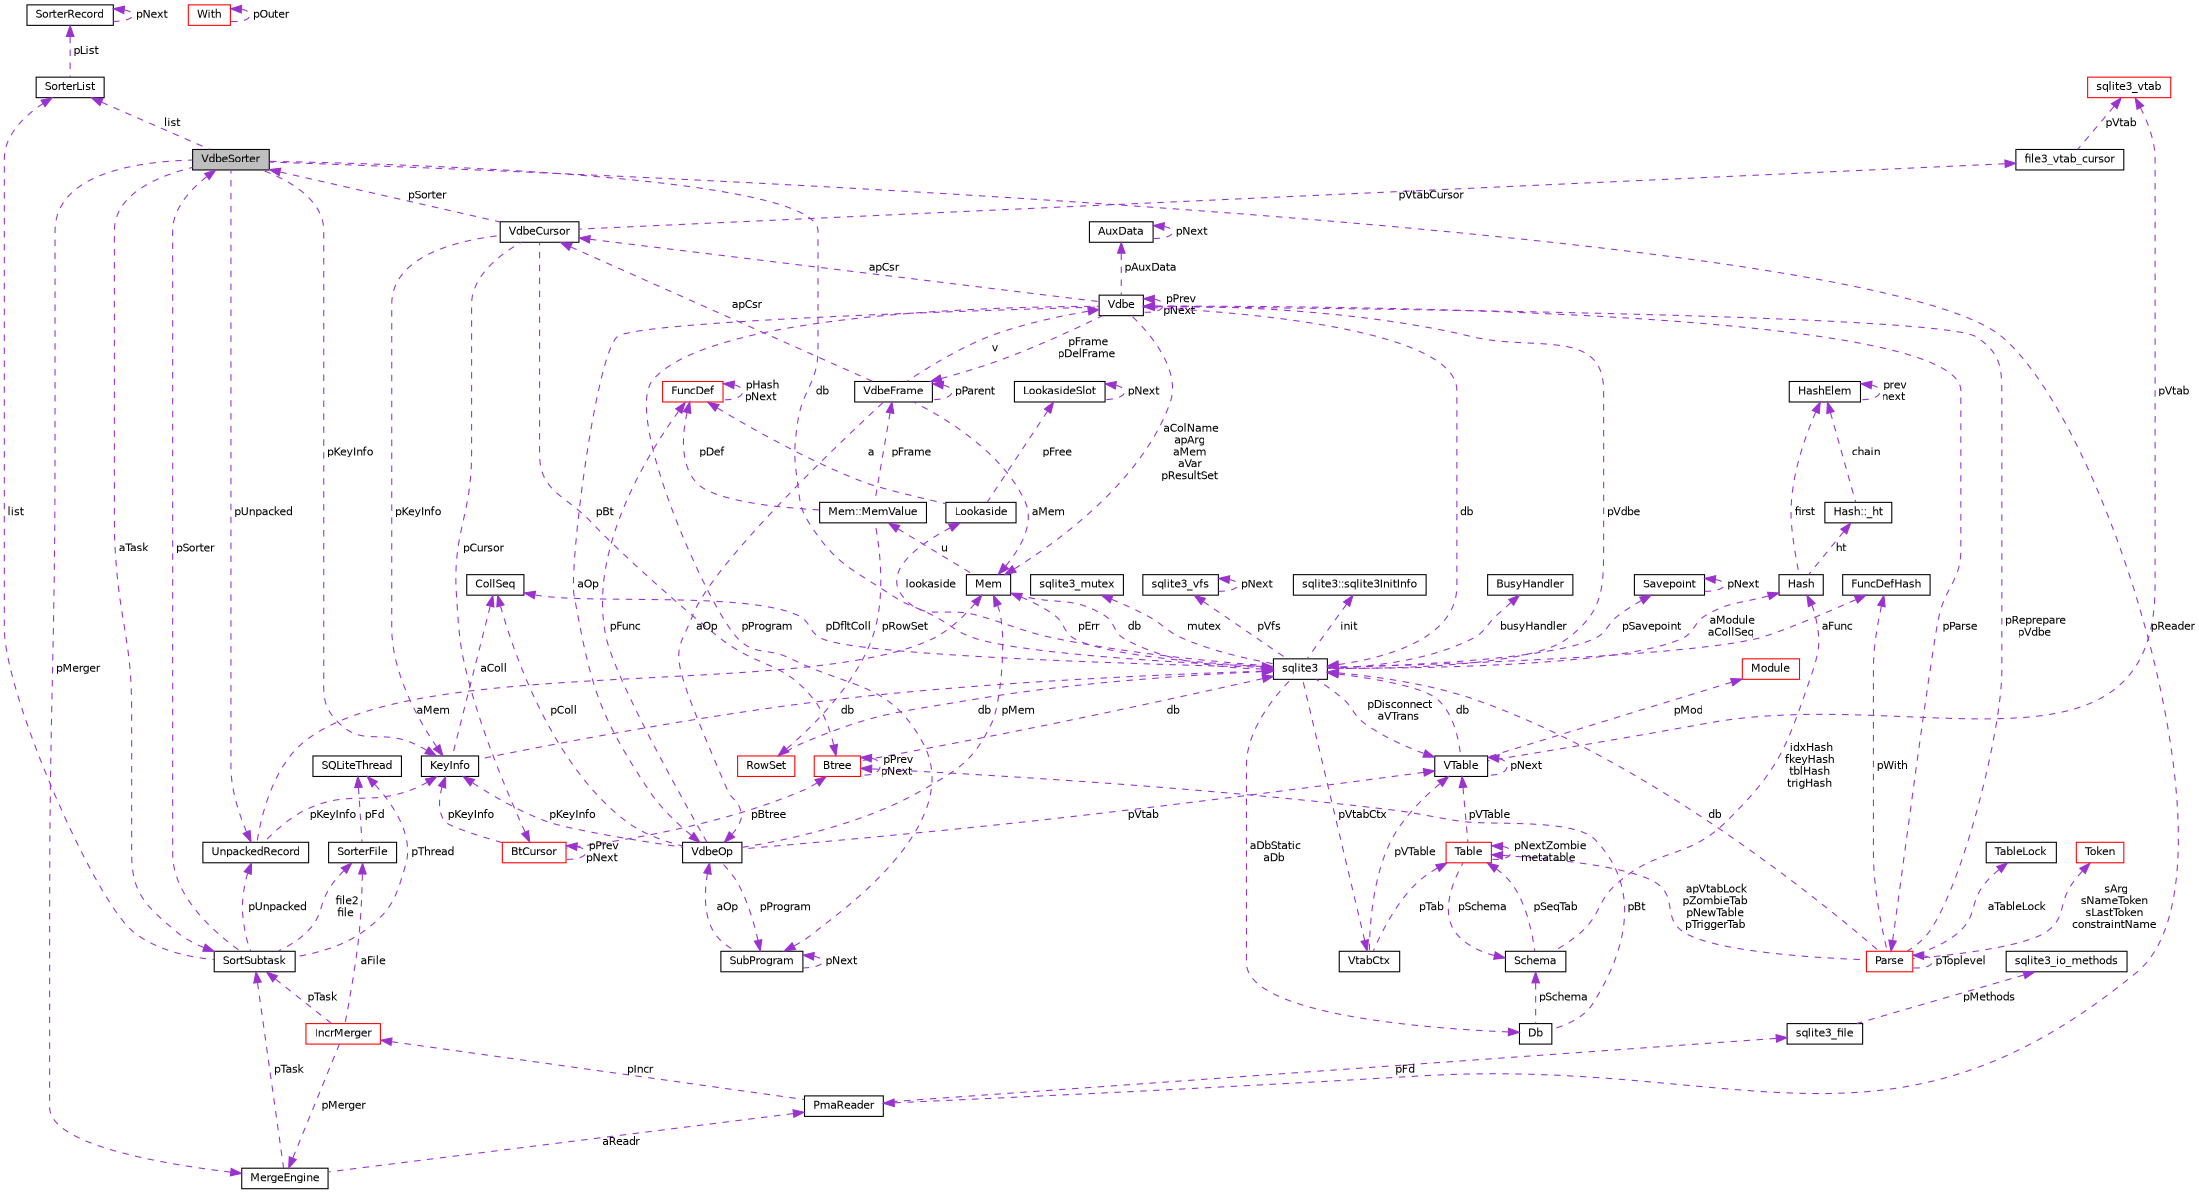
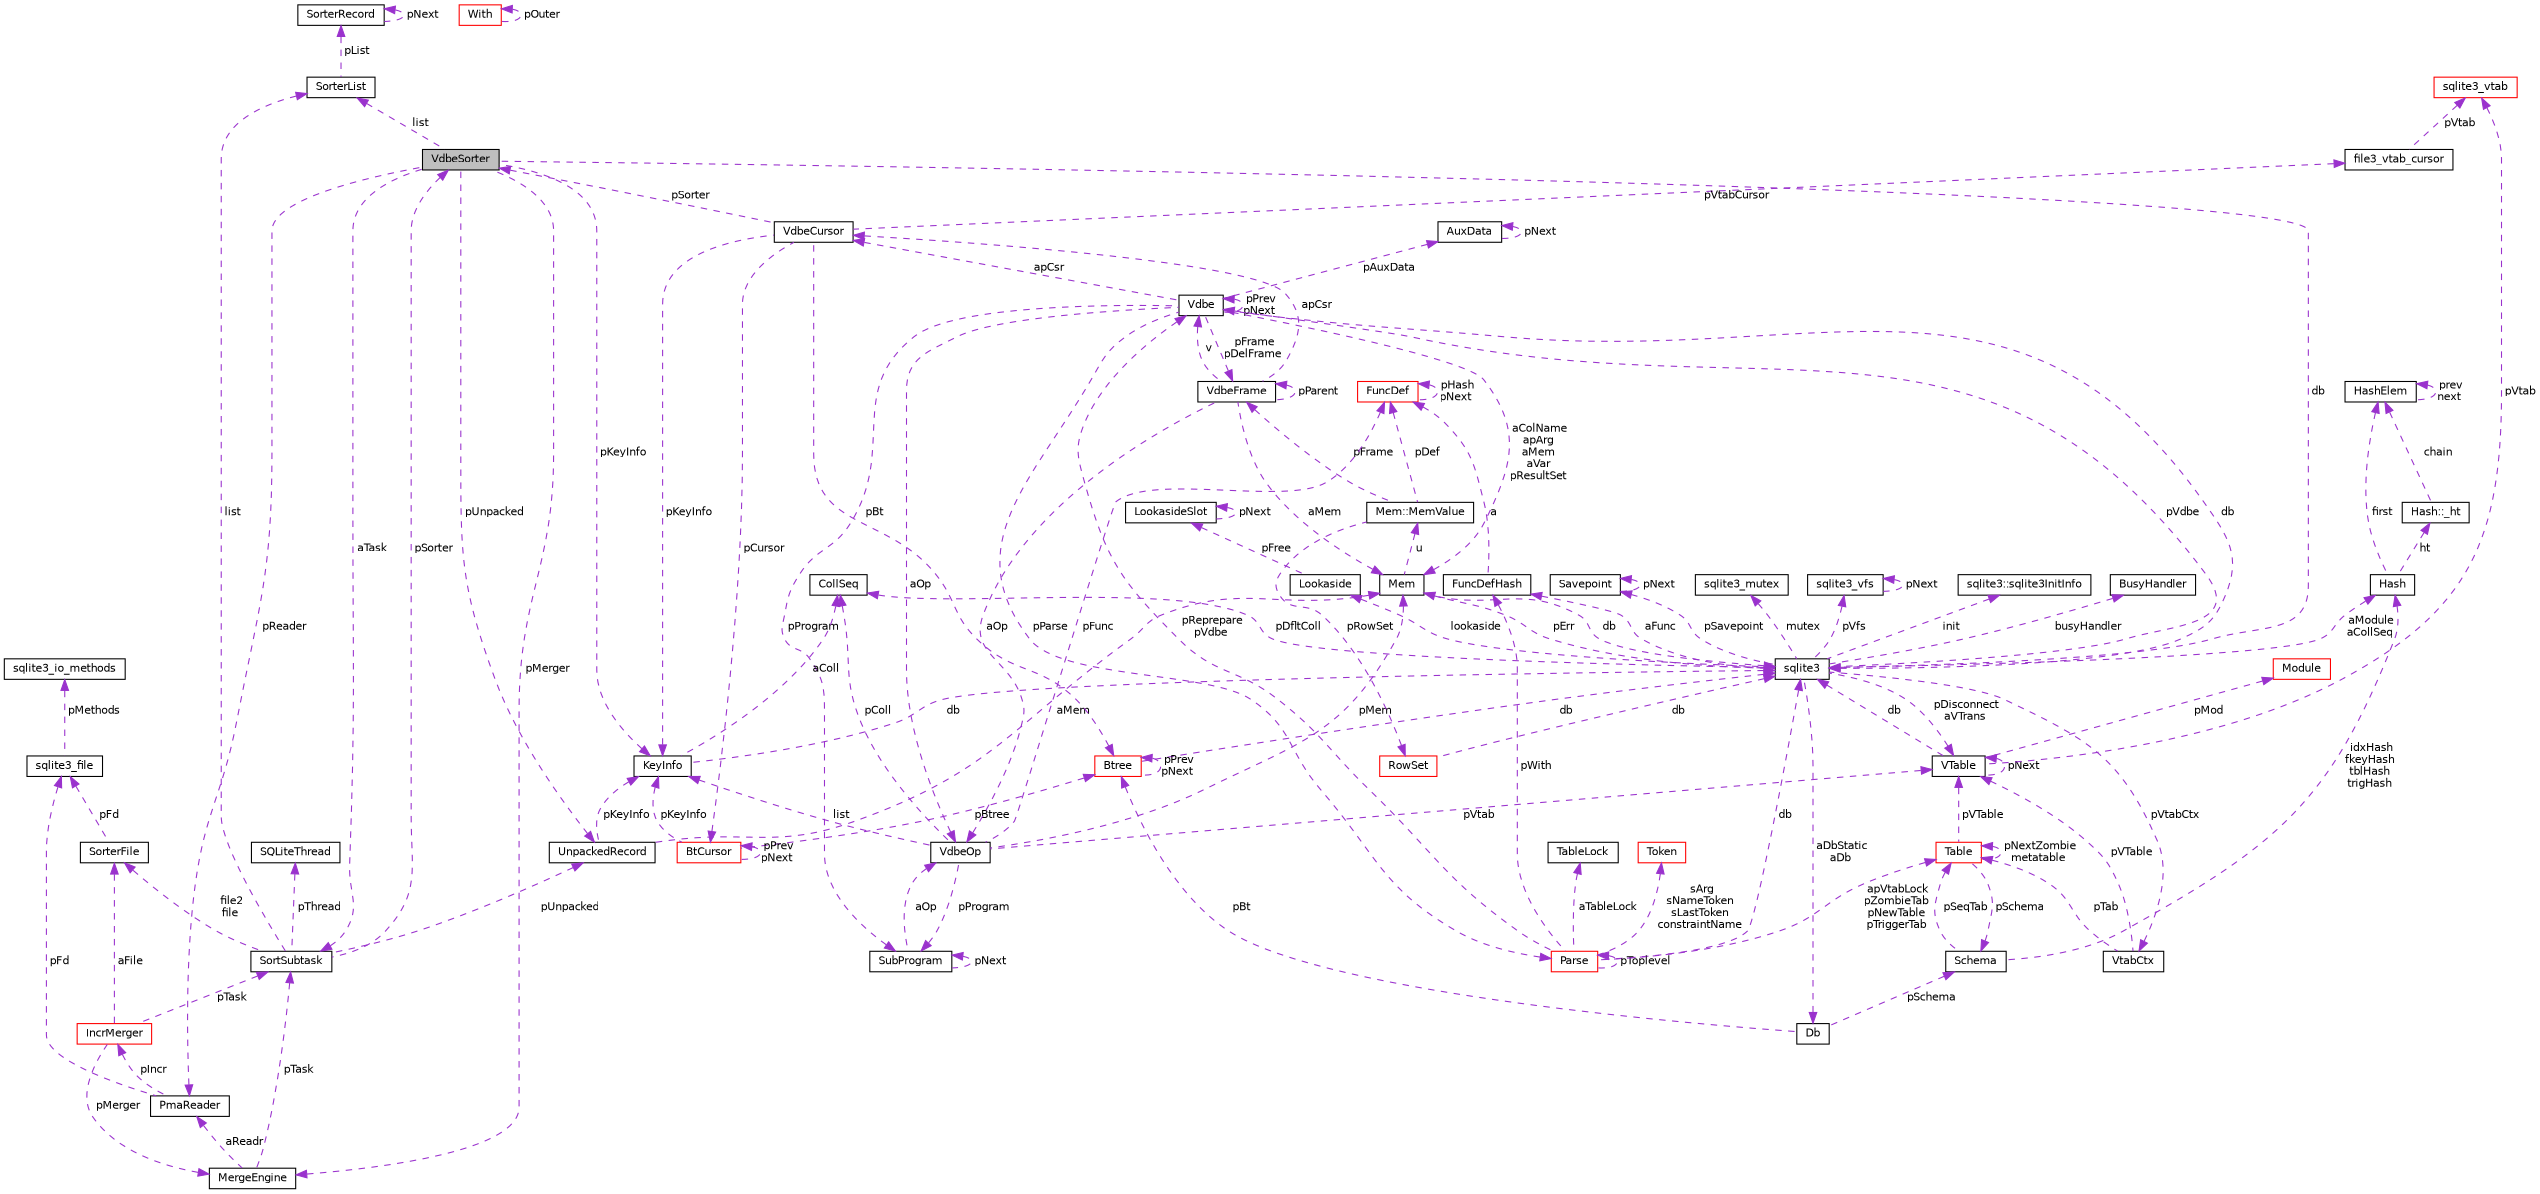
edge "Lookaside" -> "FuncDef": now "FuncDefHash" -> "FuncDef"
edge "SorterFile" -> "SQLiteThread": now "SorterFile" -> "sqlite3_file"
edge "VdbeOp" -> "KeyInfo": label " pKeyInfo" -> " list"
